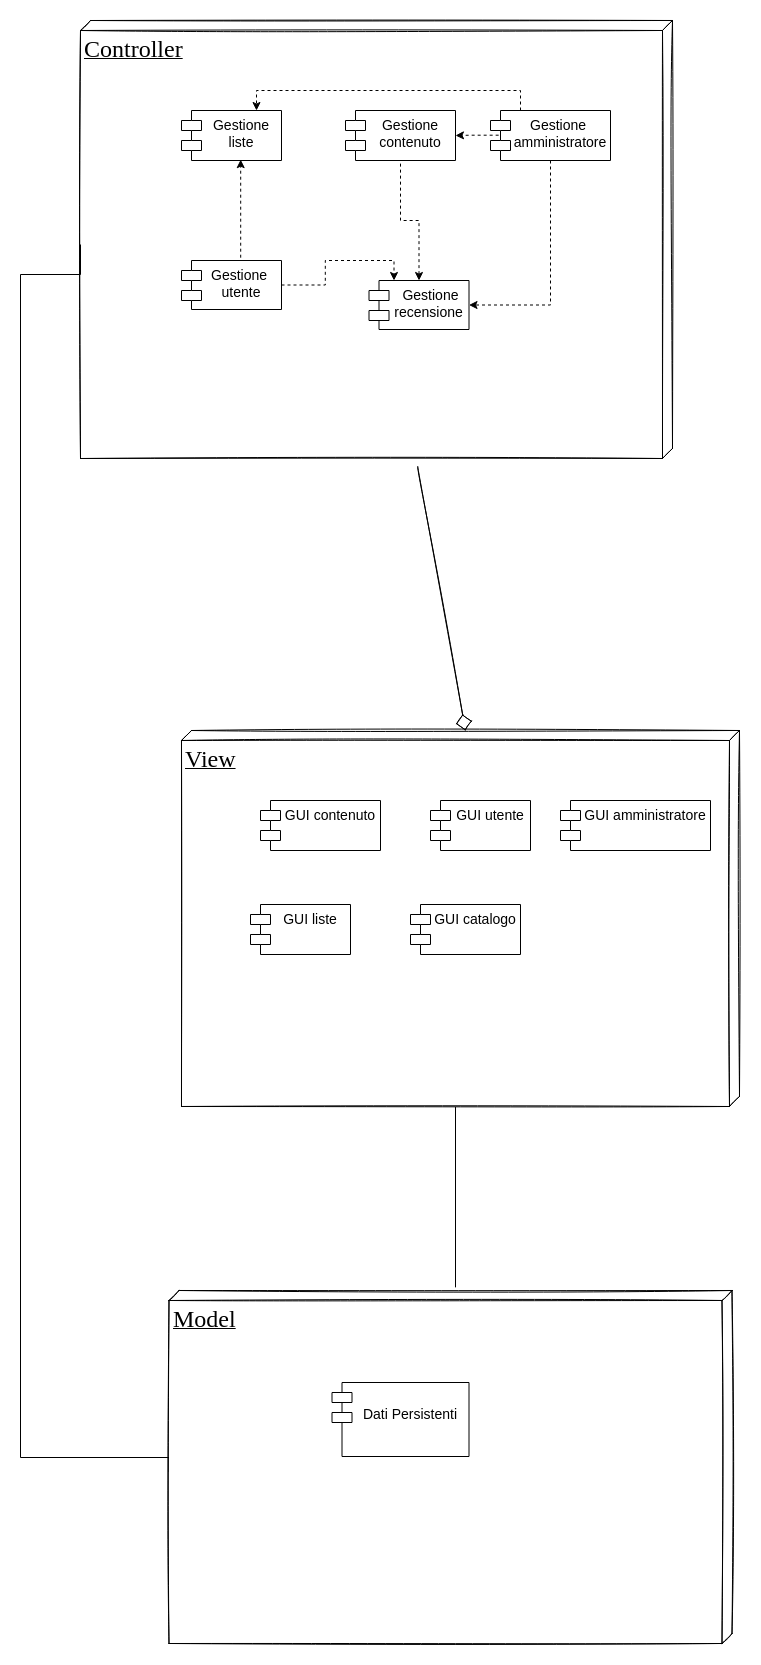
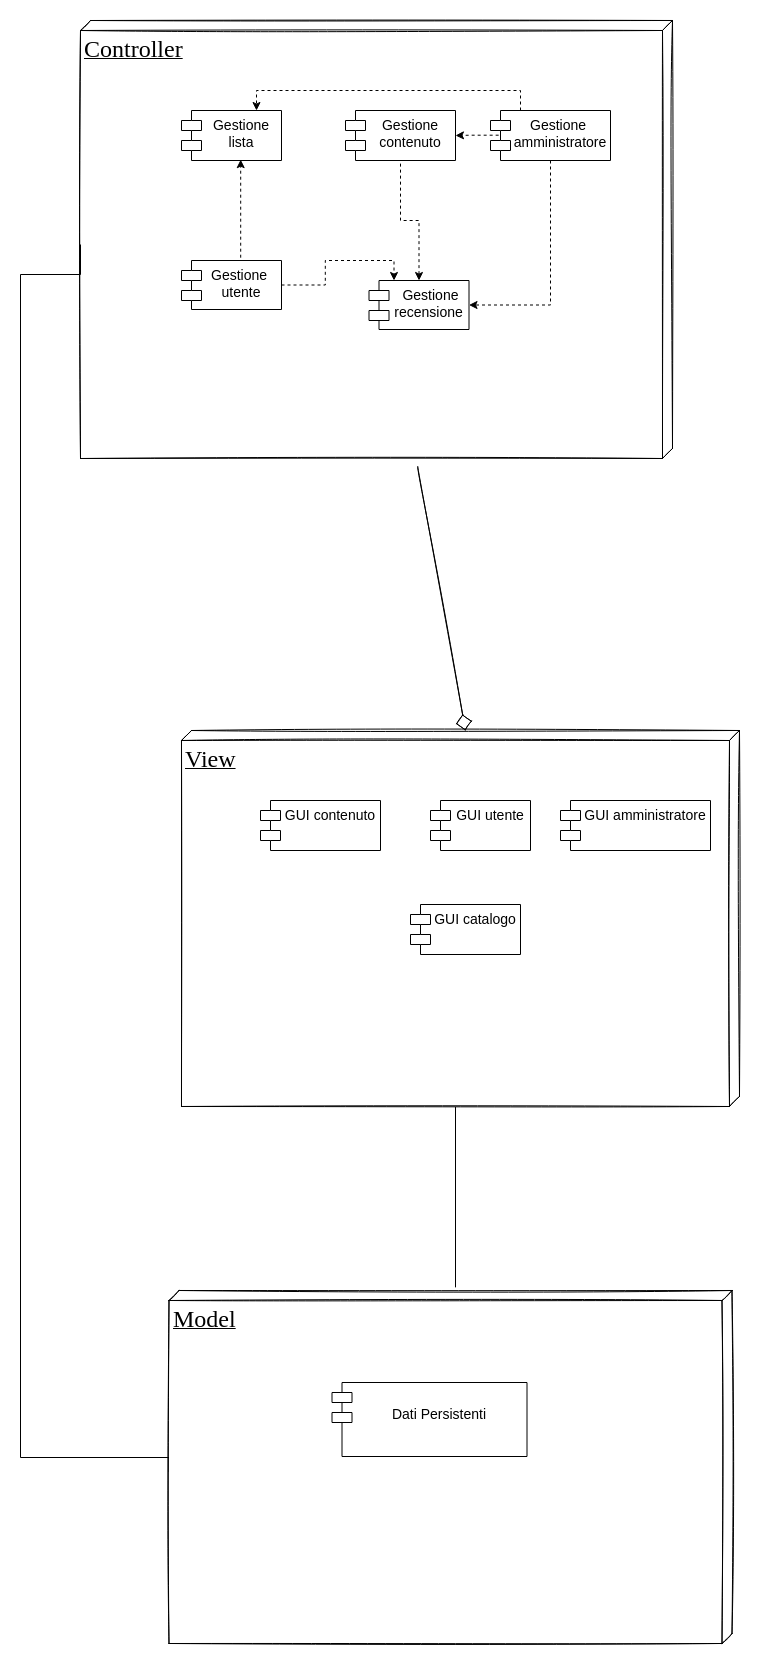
node "Gestione liste": label "Gestione liste" -> "Gestione lista"
node "GUI liste": removed
node "Dati Persistenti": size 137x74 -> 195x74
